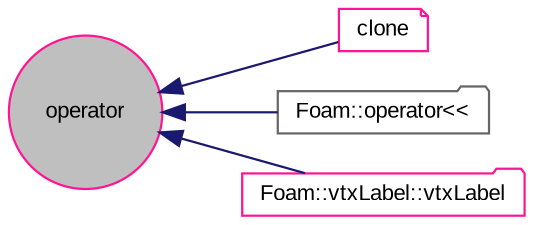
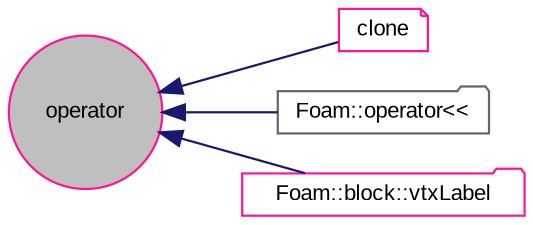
node "Foam::vtxLabel::vtxLabel": label "Foam::vtxLabel::vtxLabel" -> "Foam::block::vtxLabel"
